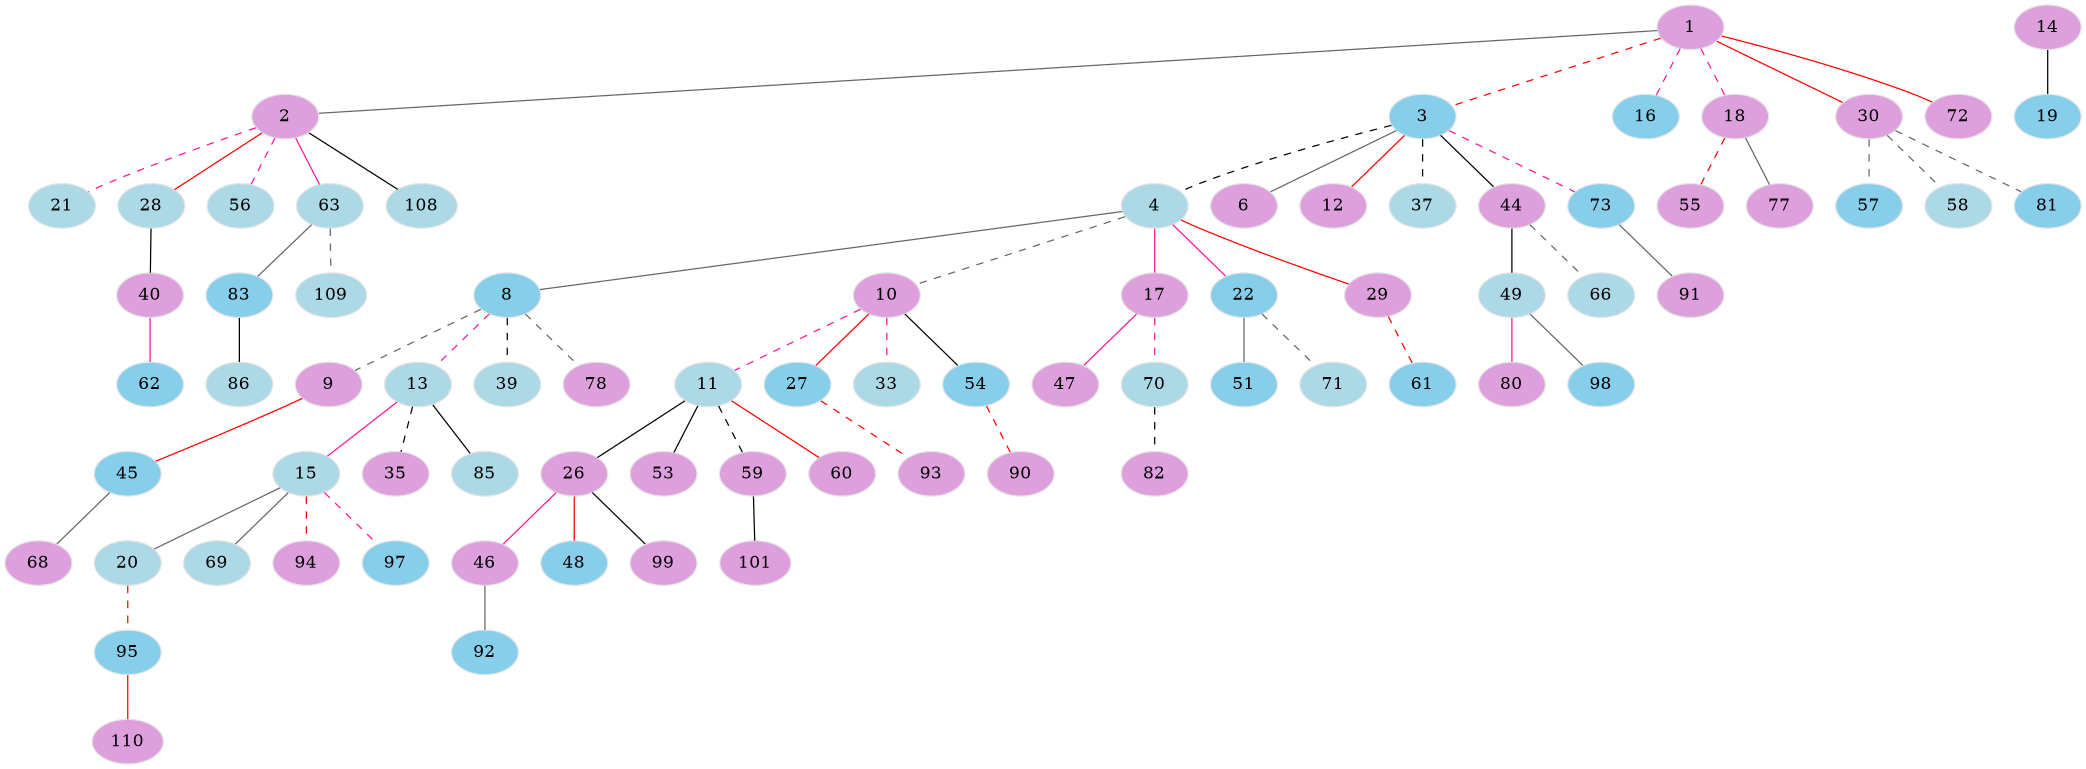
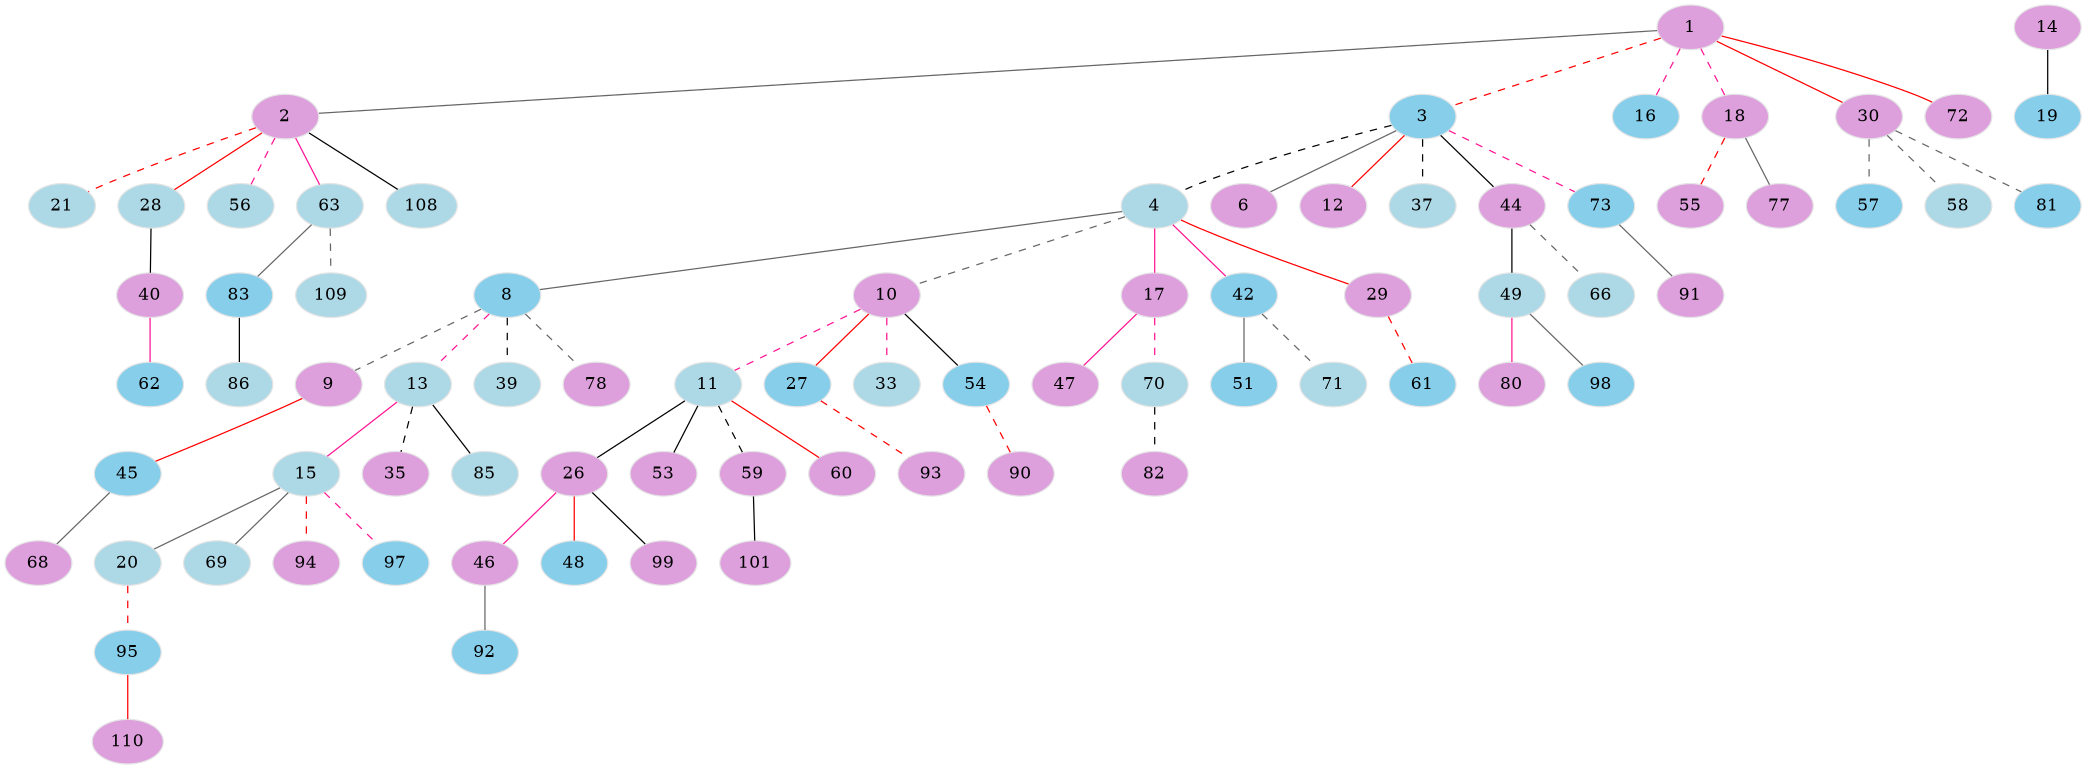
edge "2" -- "21": color deeppink -> red
node "22": label "22" -> "42"
